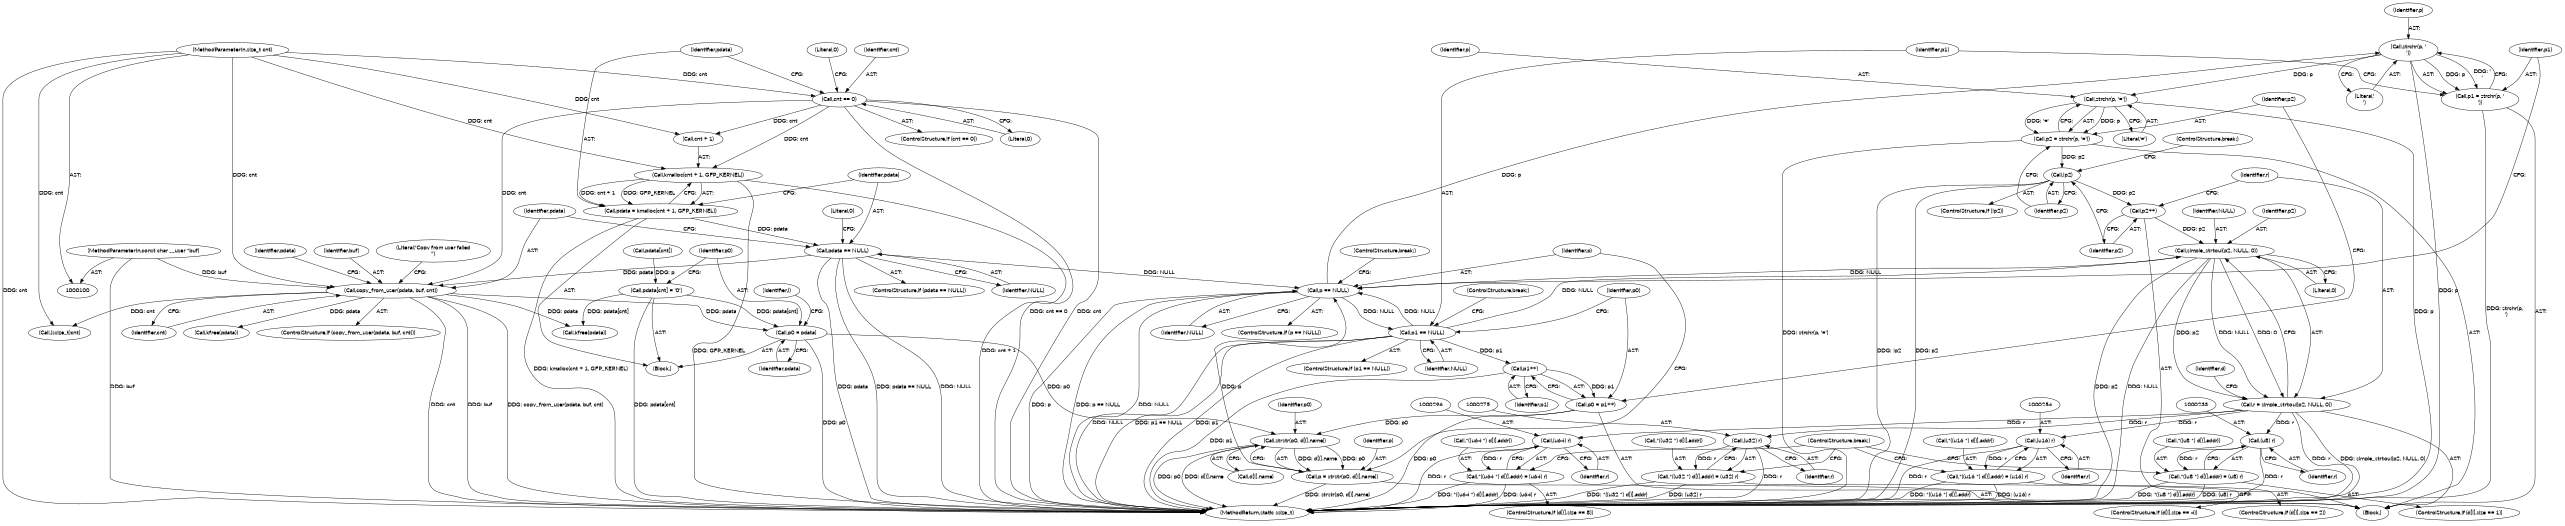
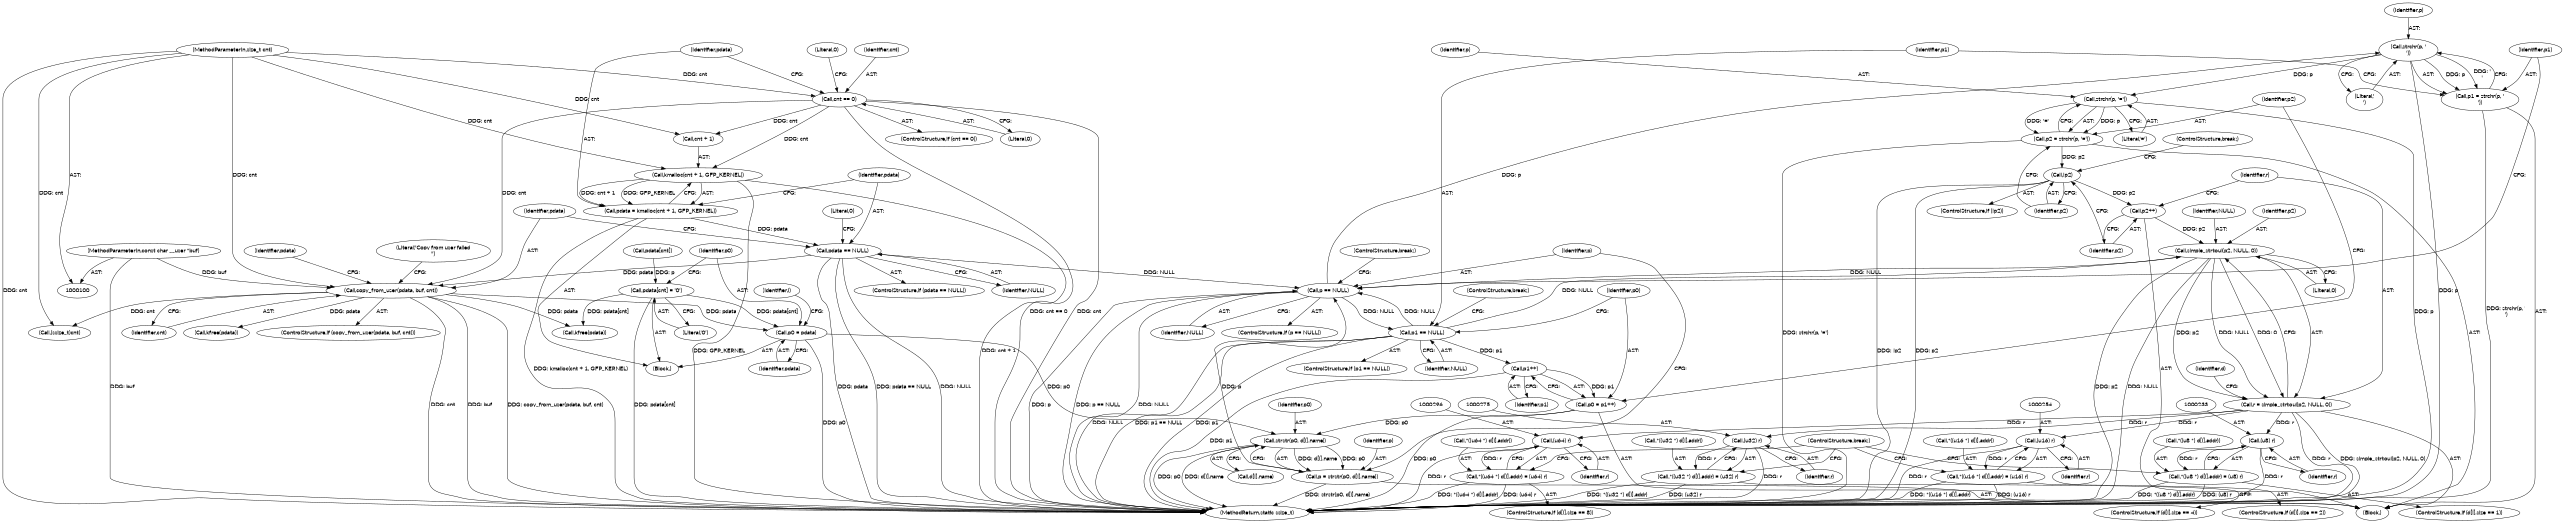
node "(Identifier,buf)": removed
node "(Literal,'0')": added
